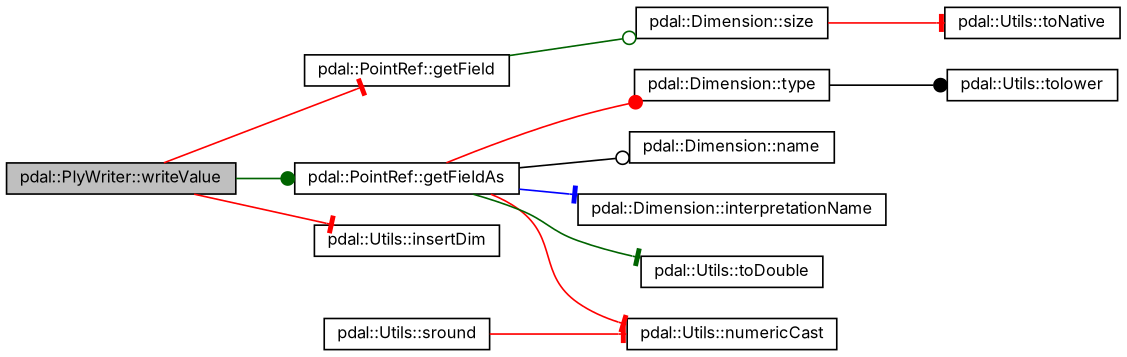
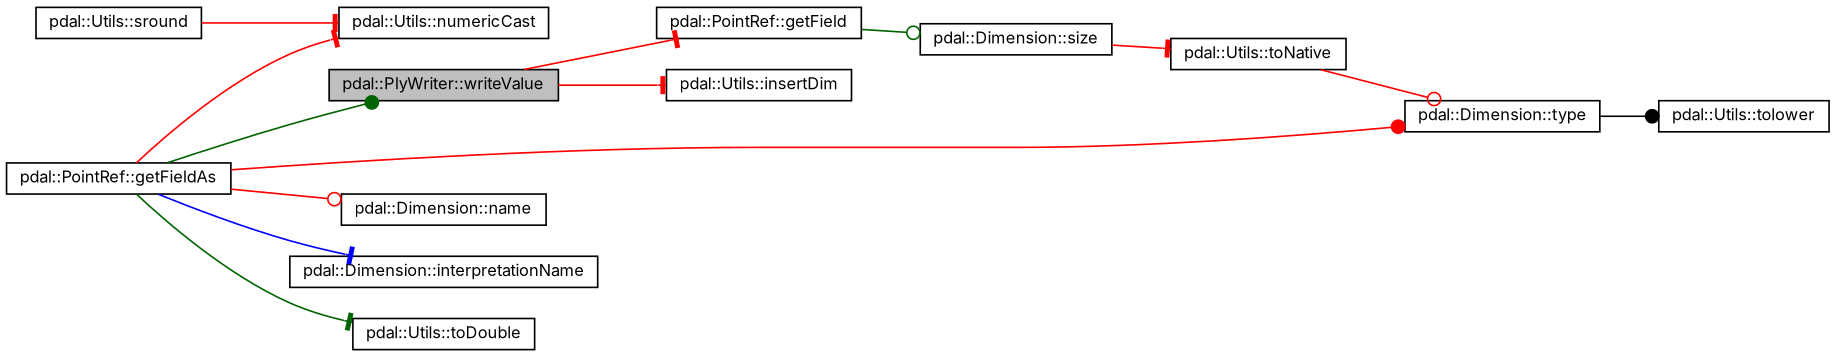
edge "pdal::Utils::toNative" -> "pdal::Dimension::type": added
edge "pdal::PointRef::getFieldAs" -> "pdal::Dimension::name": color black -> red
edge "pdal::PlyWriter::writeValue" -> "pdal::PointRef::getFieldAs": reversed
